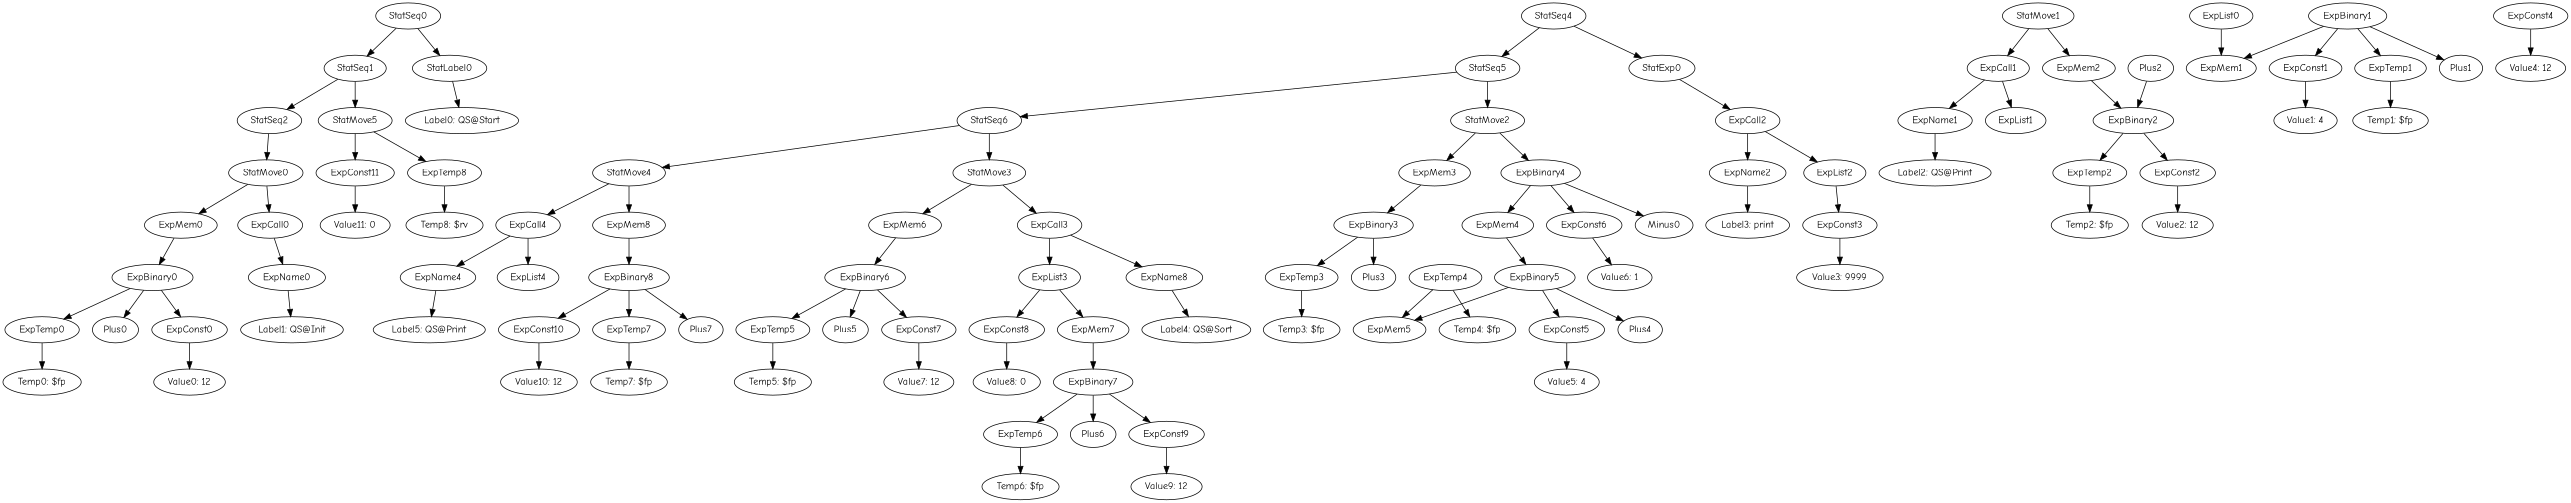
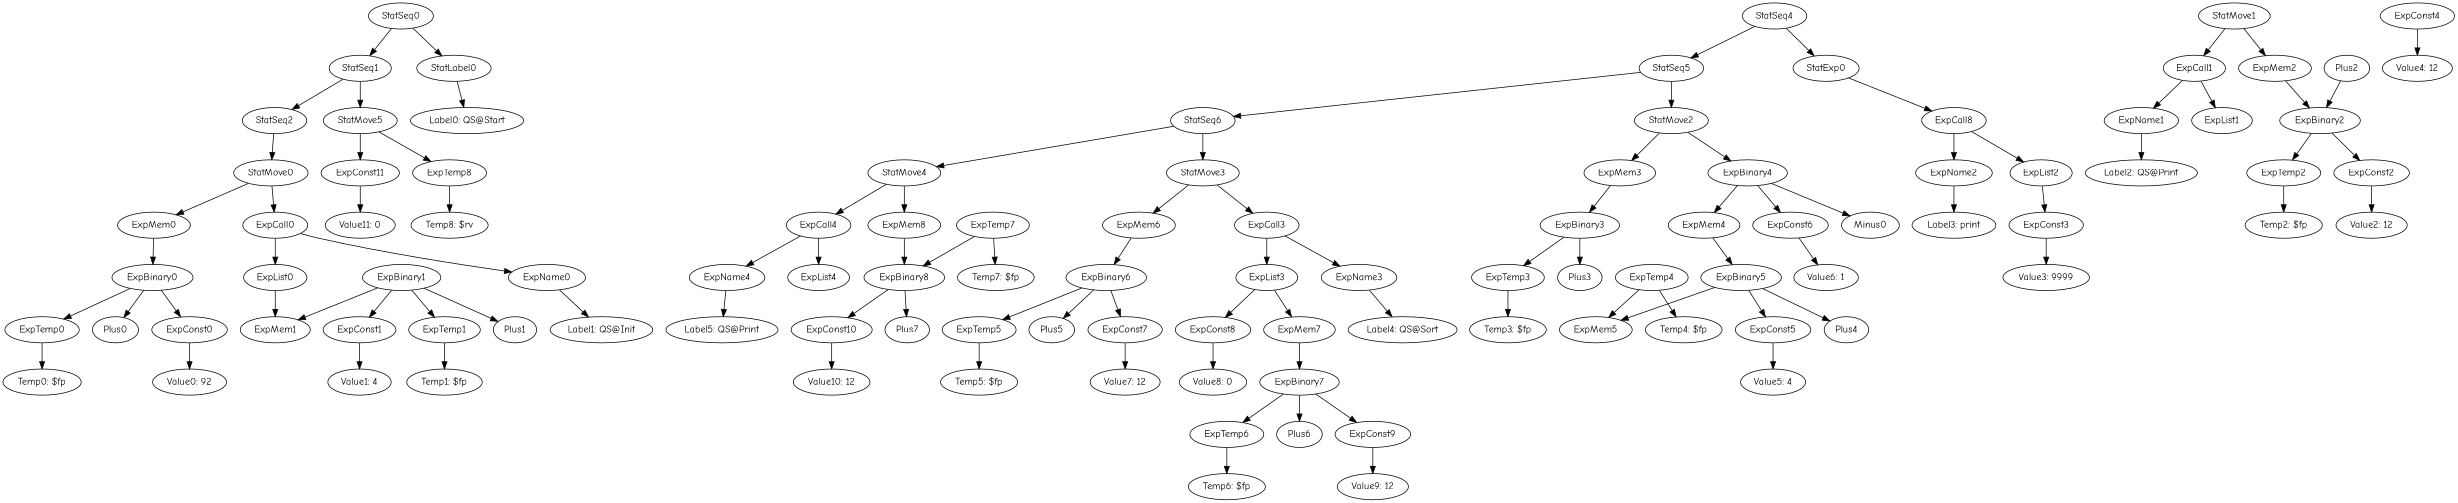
node "ExpCall2": label "ExpCall2" -> "ExpCall8"
edge "ExpCall0" -> "ExpList0": added
node "ExpName8": label "ExpName8" -> "ExpName3"
edge "ExpBinary8" -> "ExpTemp7": reversed
node "Value0: 12": label "Value0: 12" -> "Value0: 92"
